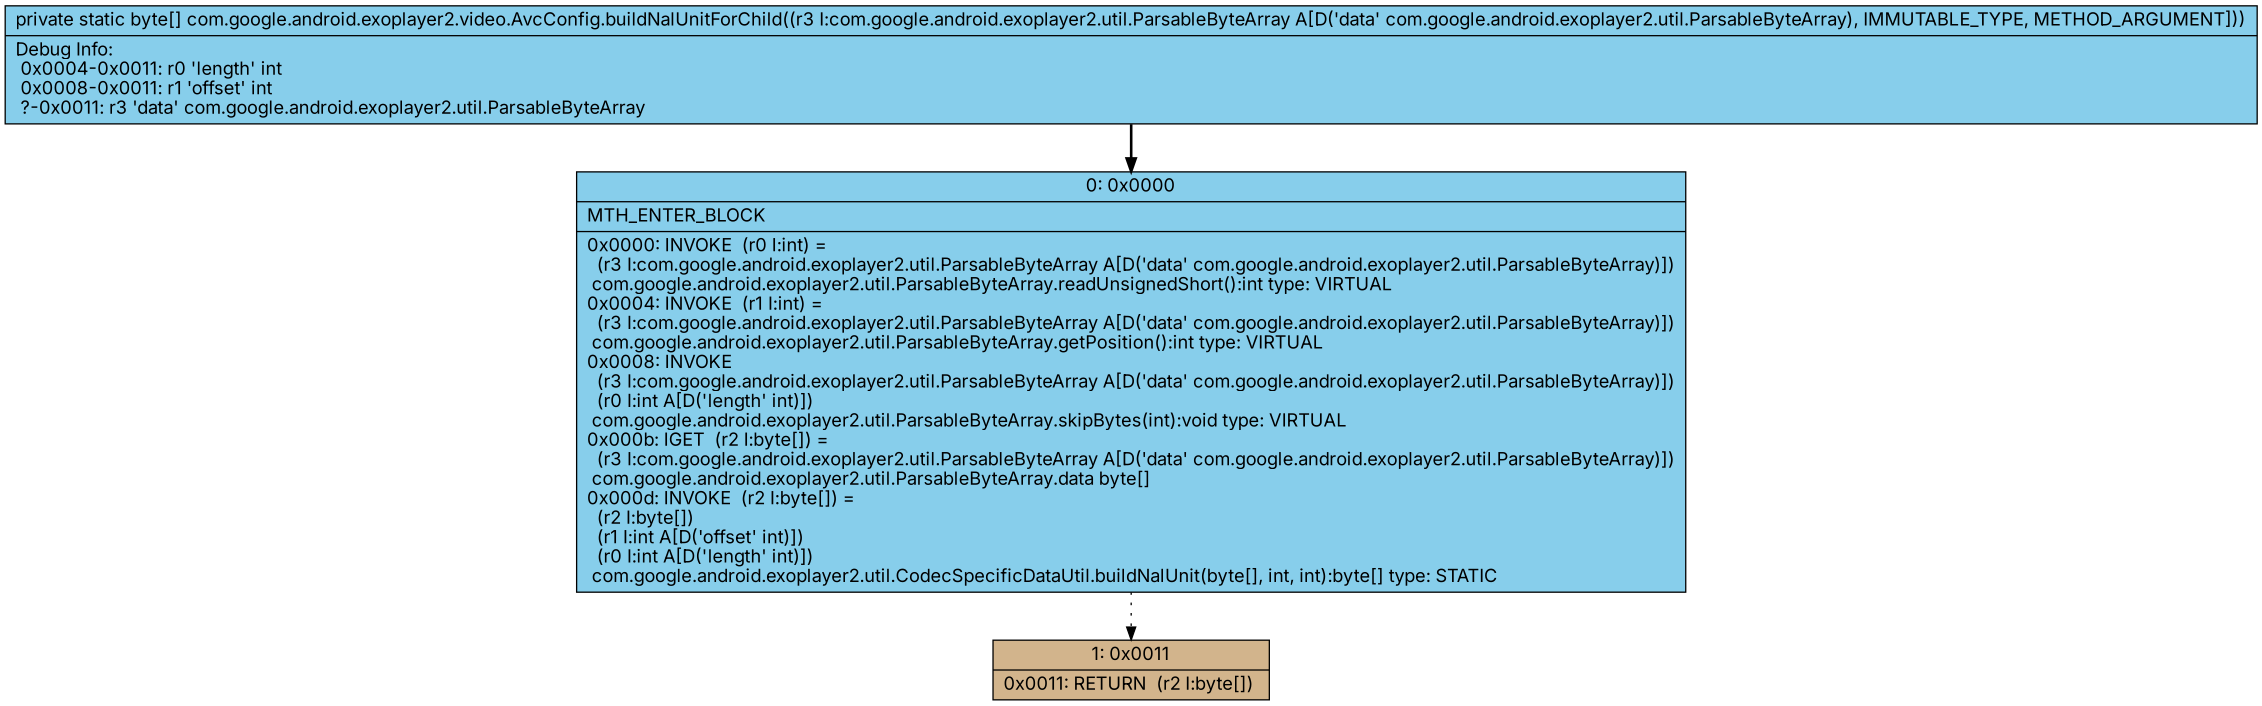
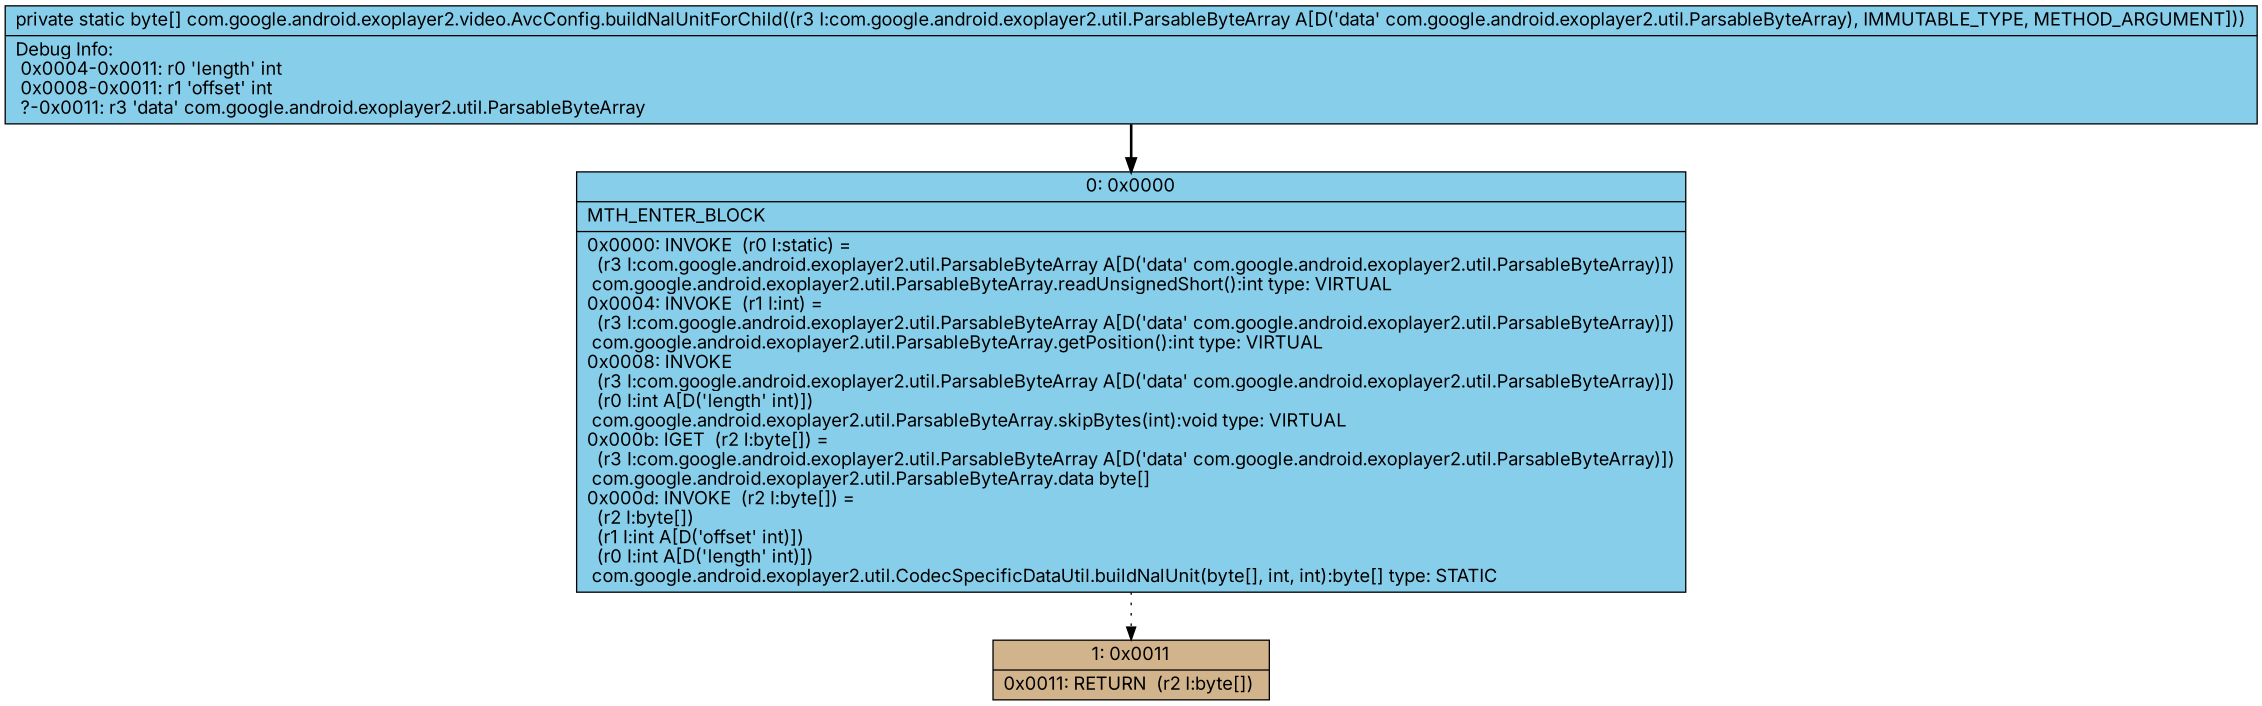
node "0: 0x0000": text "0x0000: INVOKE  (r0 I:int) =" -> "0x0000: INVOKE  (r0 I:static) ="
